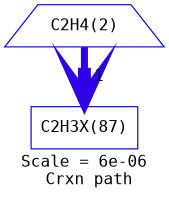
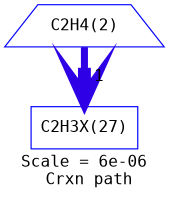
node "C2H3X(87)": label "C2H3X(87)" -> "C2H3X(27)"
